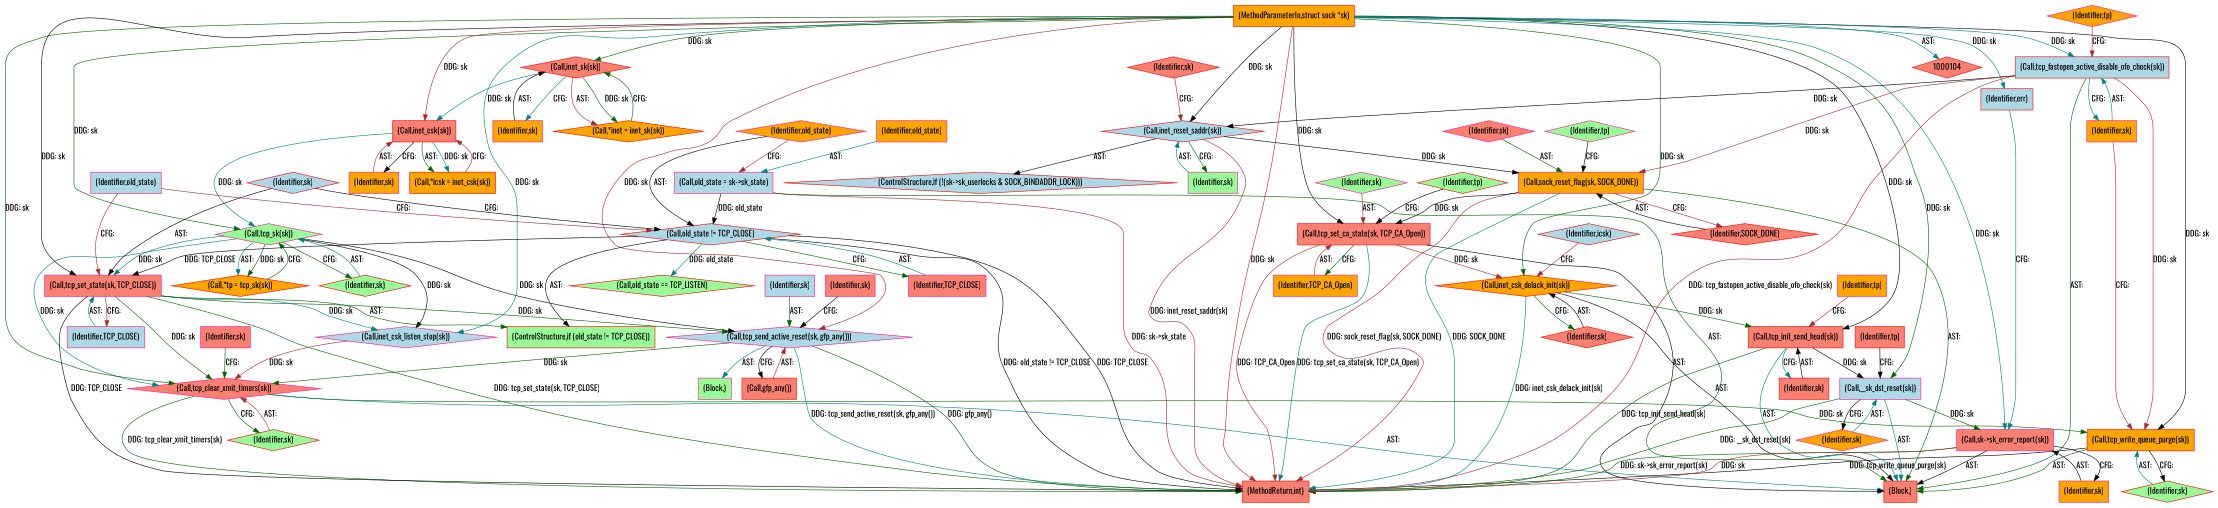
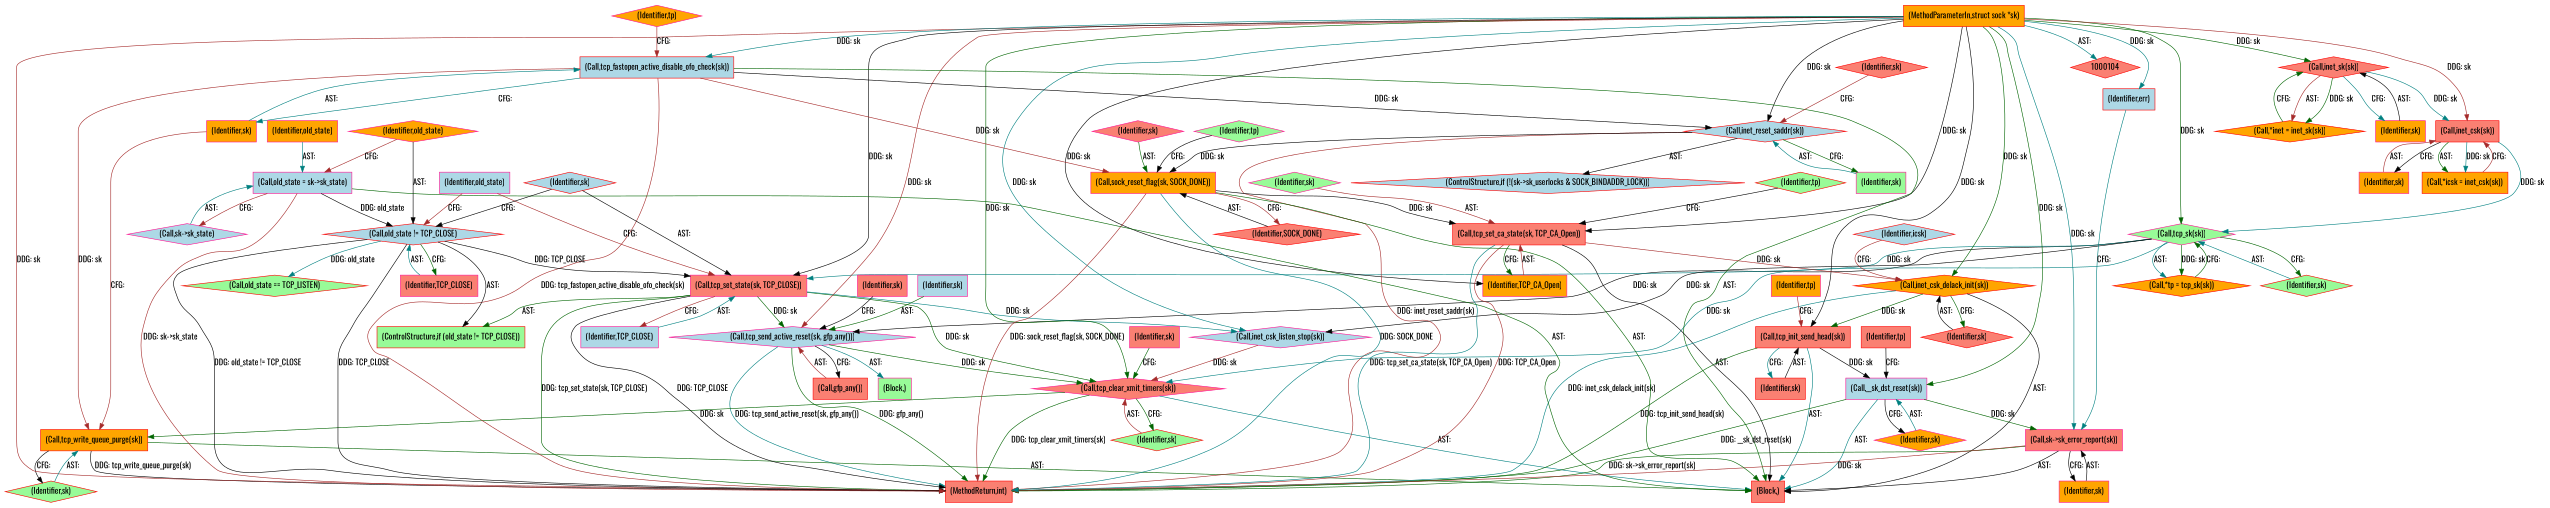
edge "(MethodParameterIn,struct sock *sk)" -> "(Call,tcp_write_queue_purge(sk))": now "(MethodParameterIn,struct sock *sk)" -> "(Identifier,TCP_CA_Open)"
node "(Call,sk->sk_state)": added
